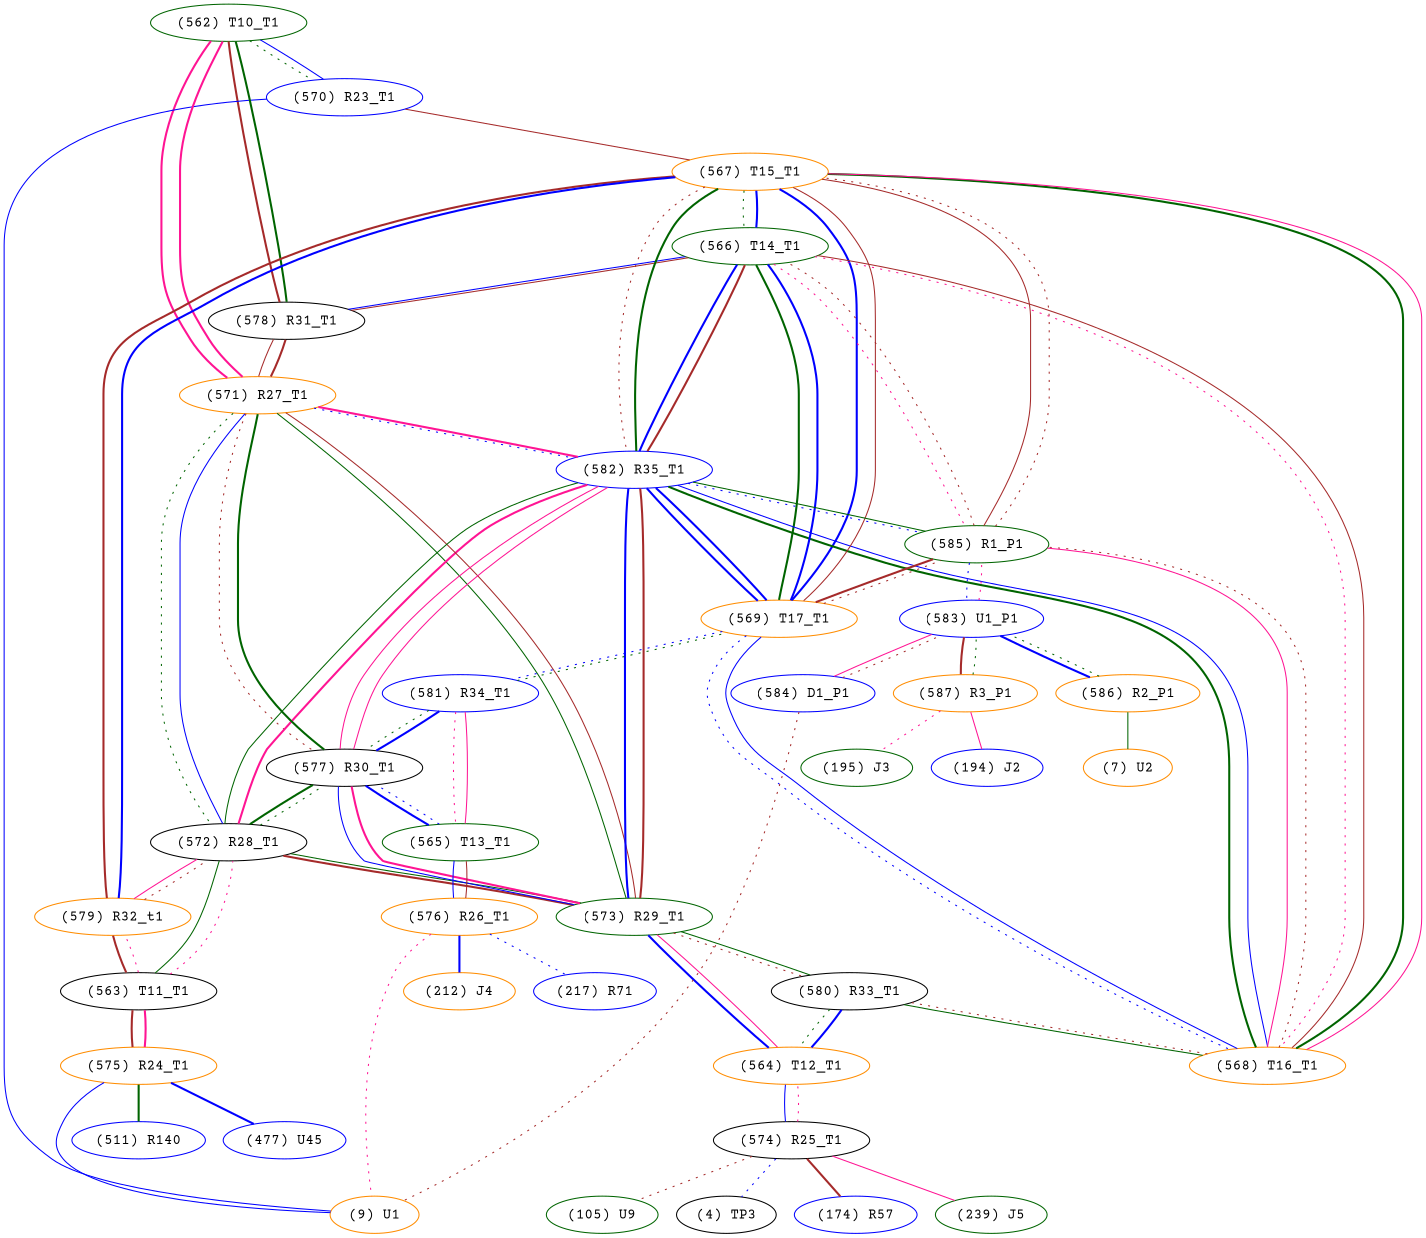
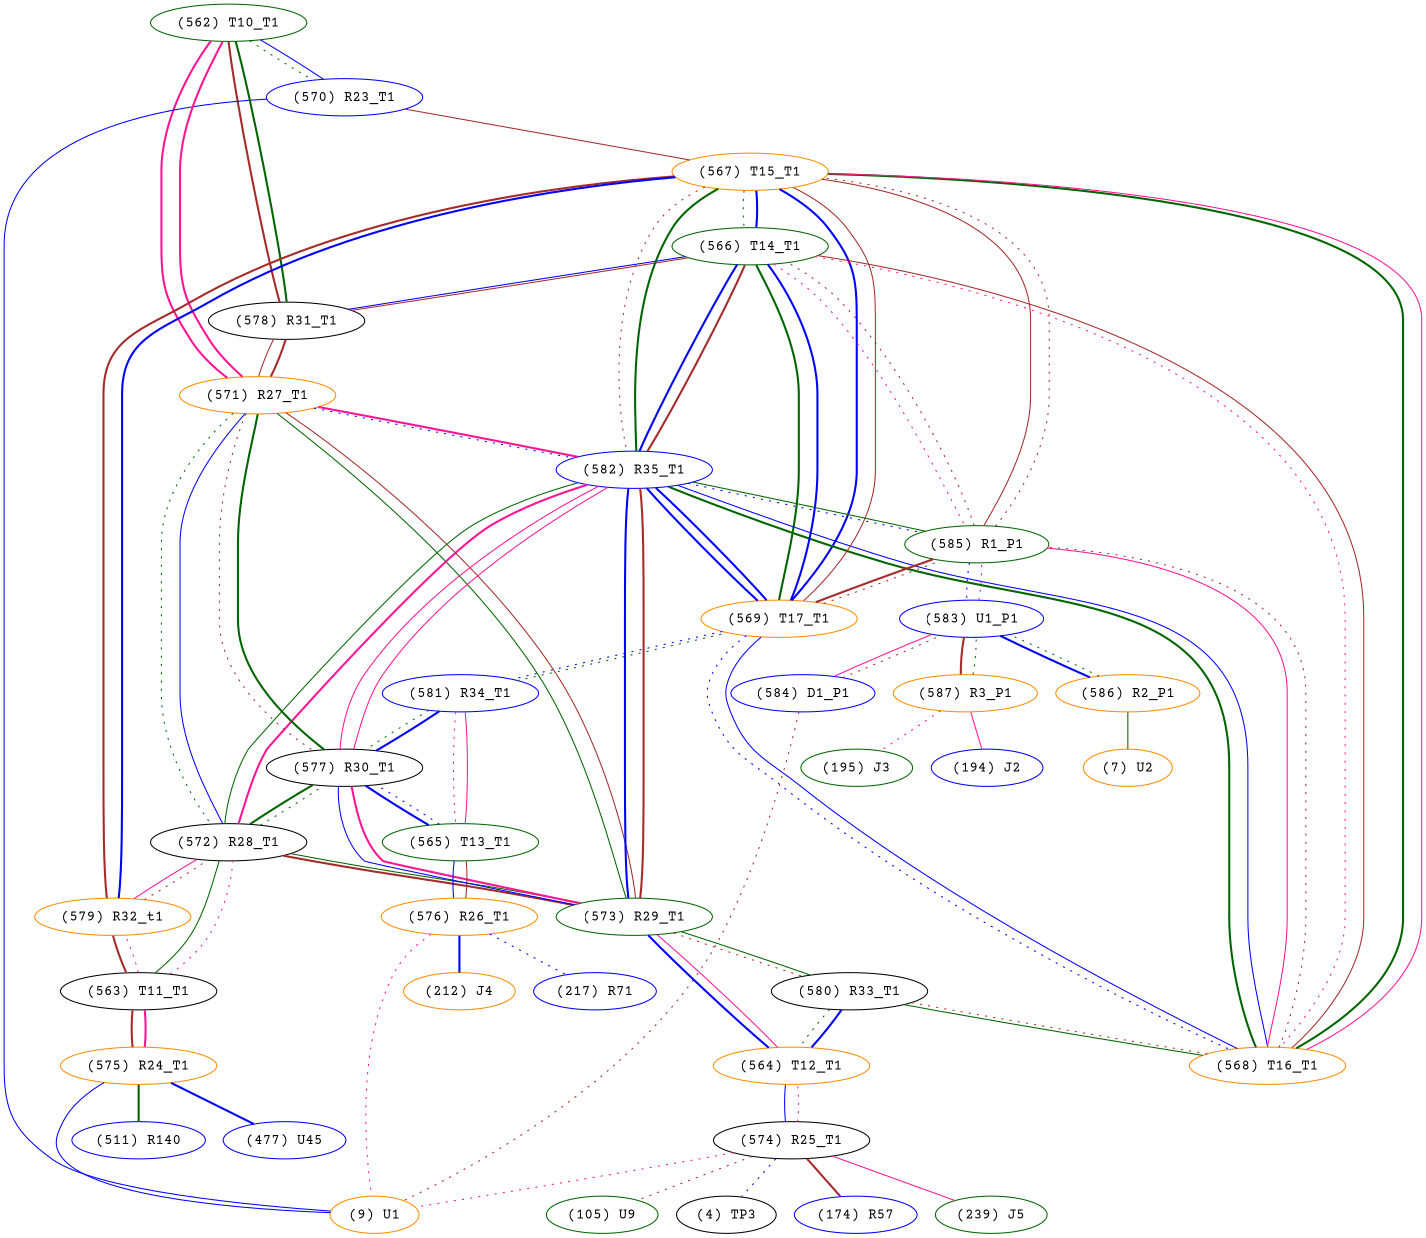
edge "(574) R25_T1" -- "(9) U1": added
